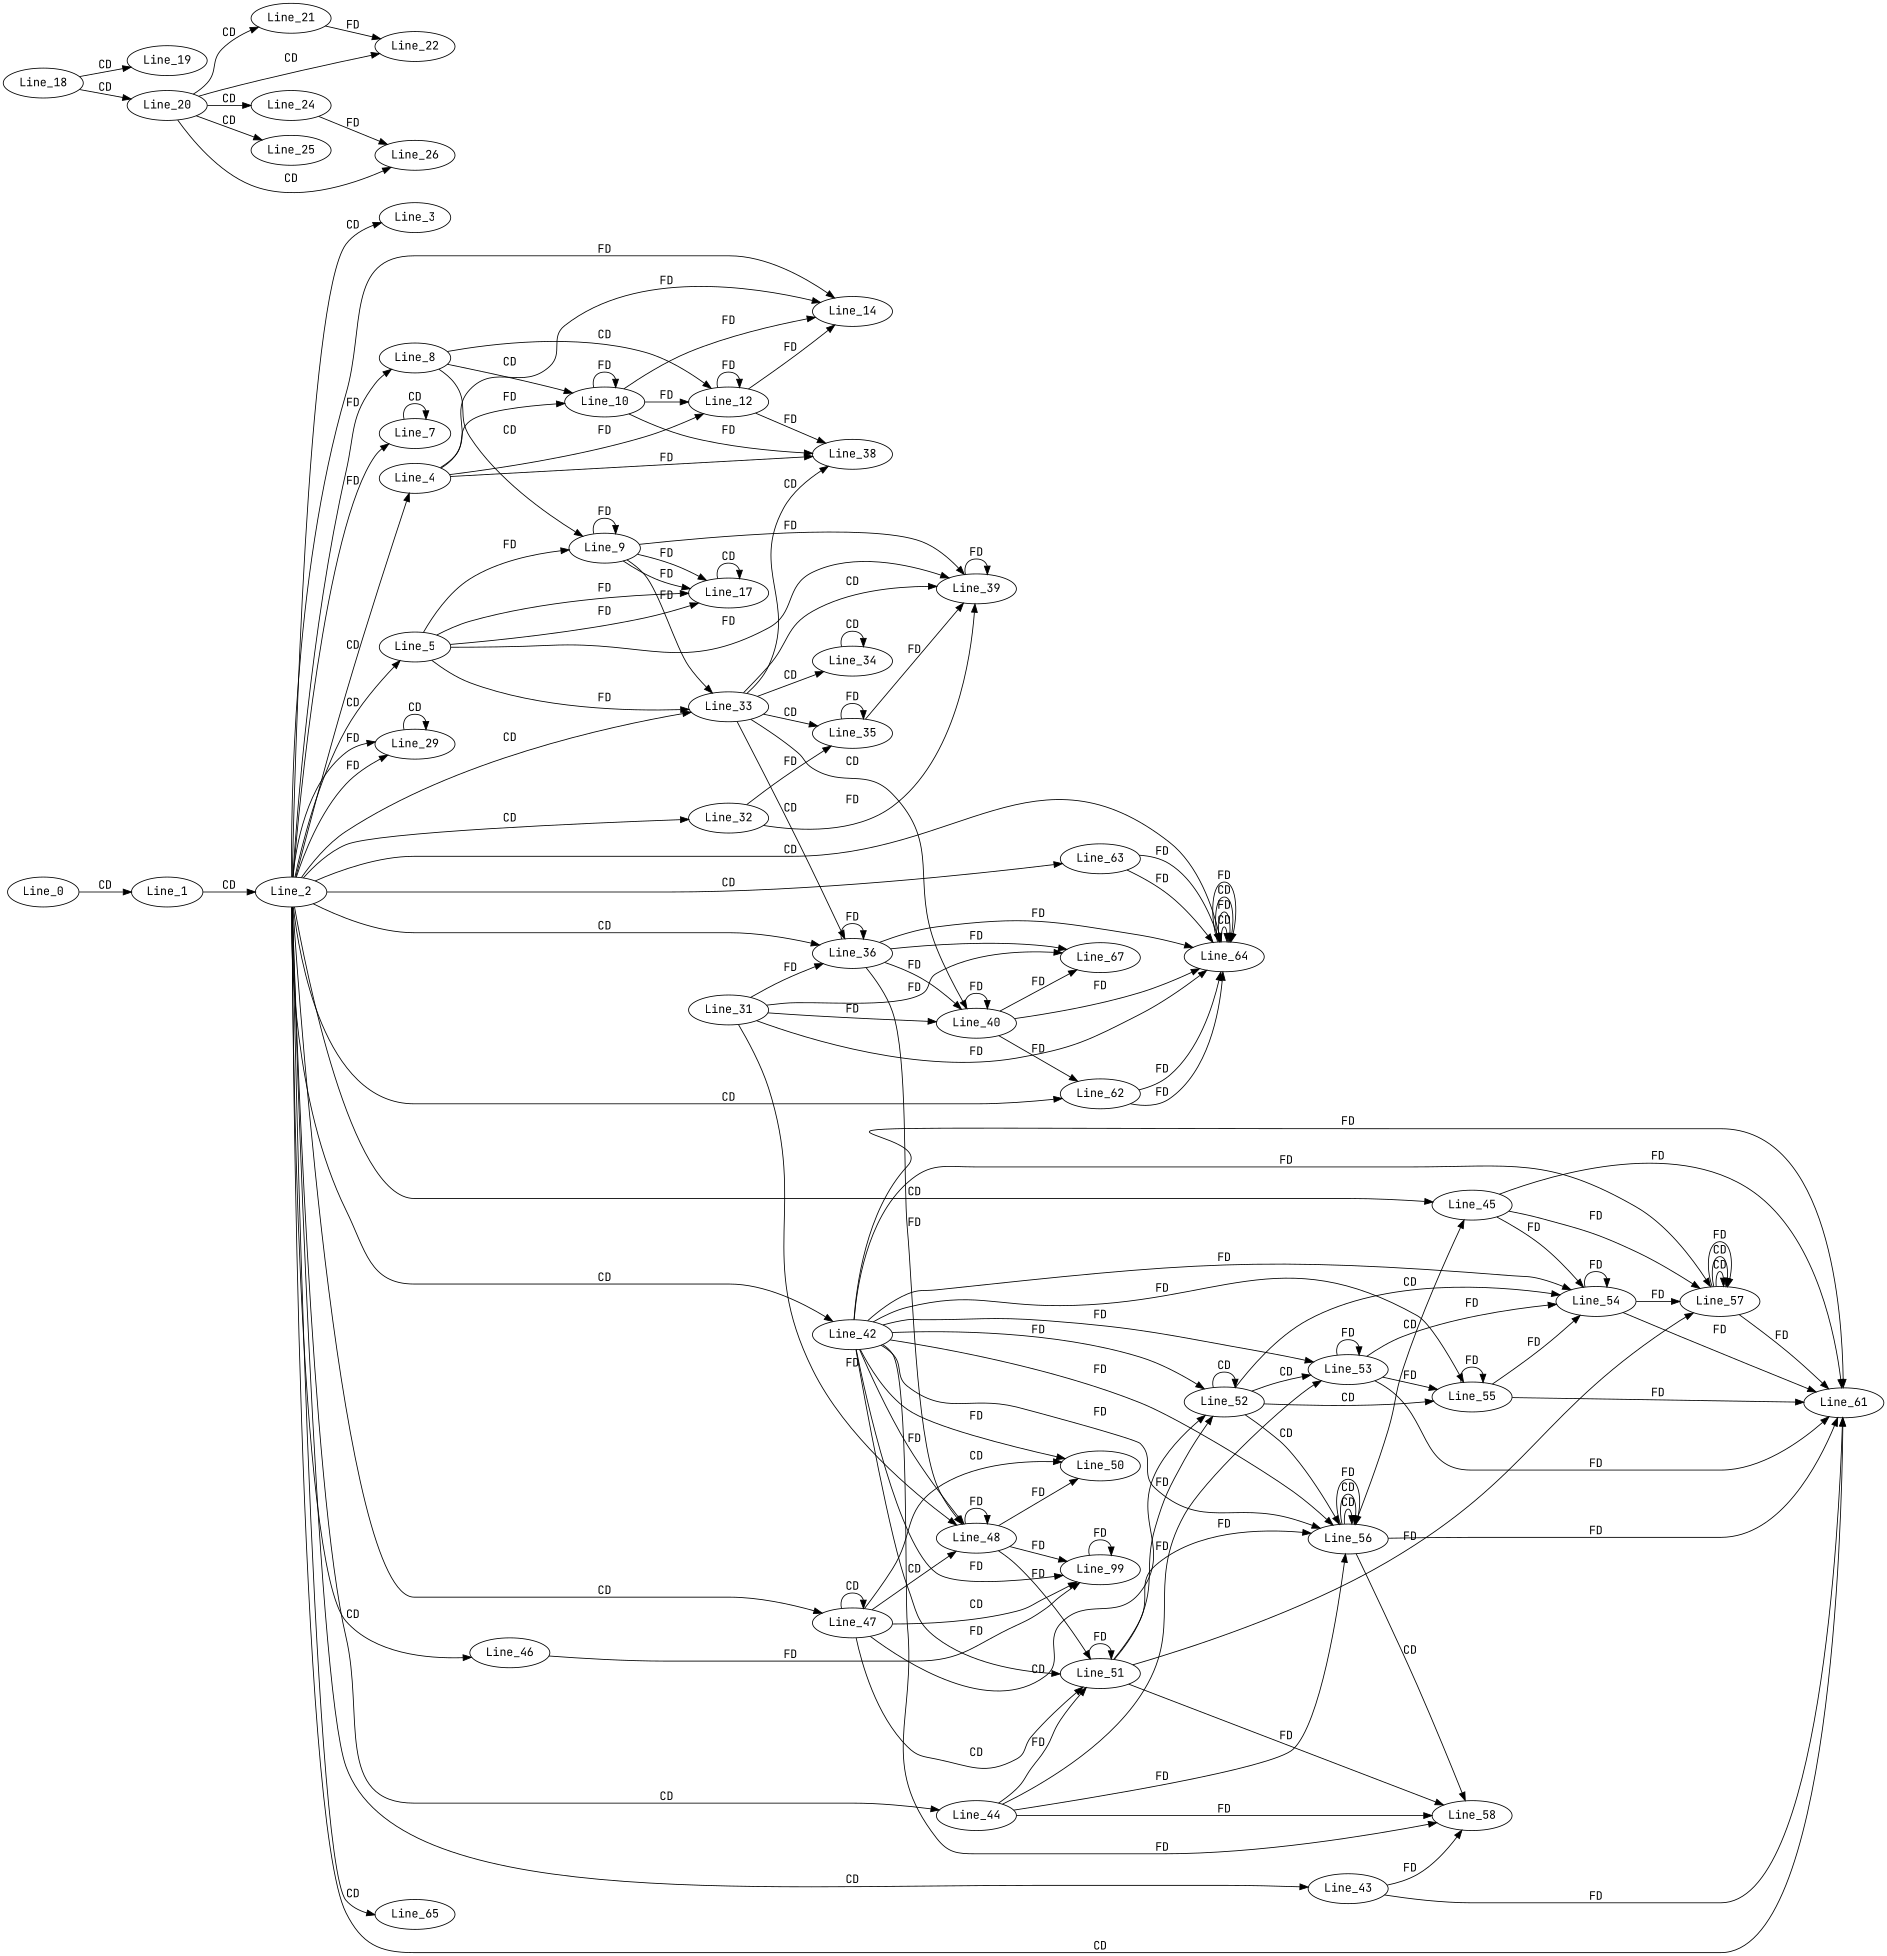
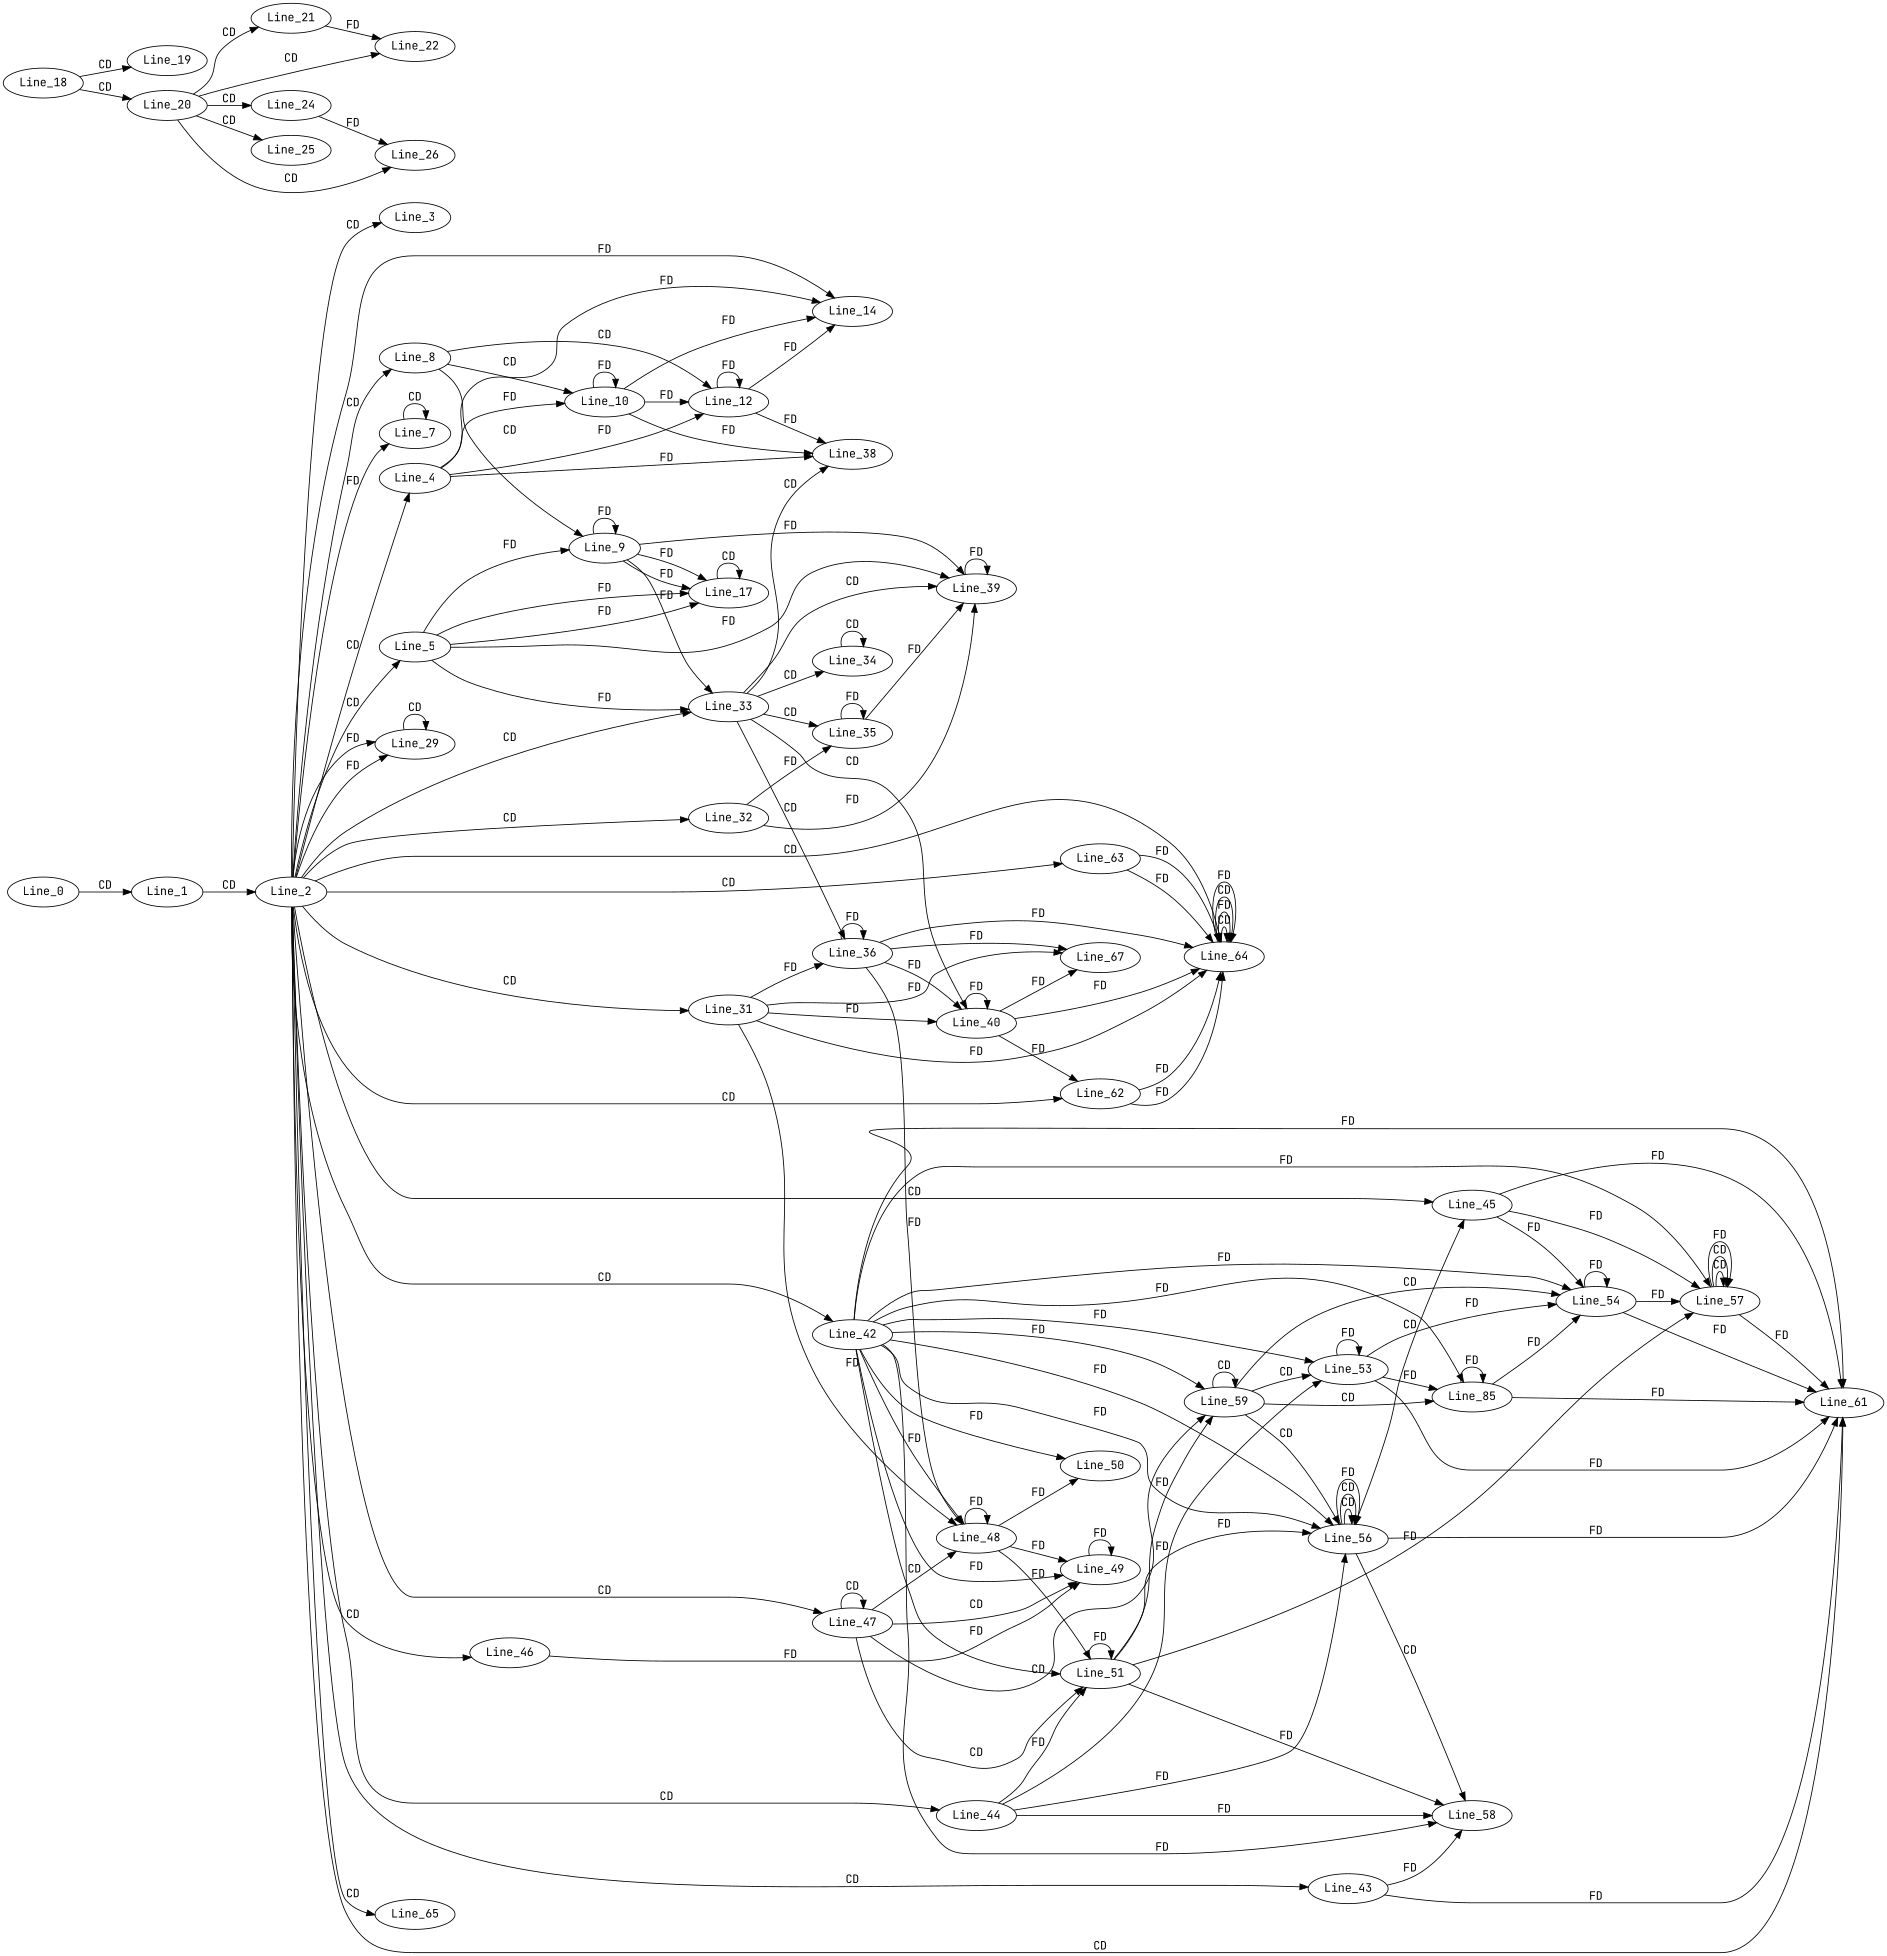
edge "Line_2" -> "Line_8": label "FD" -> "CD"
edge "Line_2" -> "Line_36": now "Line_2" -> "Line_31"
node "Line_55": label "Line_55" -> "Line_85"
node "Line_52": label "Line_52" -> "Line_59"
edge "Line_47" -> "Line_50": removed, label "CD"
node "Line_99": label "Line_99" -> "Line_49"
